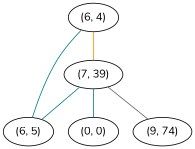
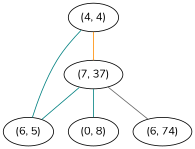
node "(6, 4)": label "(6, 4)" -> "(4, 4)"
node "(7, 39)": label "(7, 39)" -> "(7, 37)"
node "(0, 0)": label "(0, 0)" -> "(0, 8)"
node "(9, 74)": label "(9, 74)" -> "(6, 74)"
